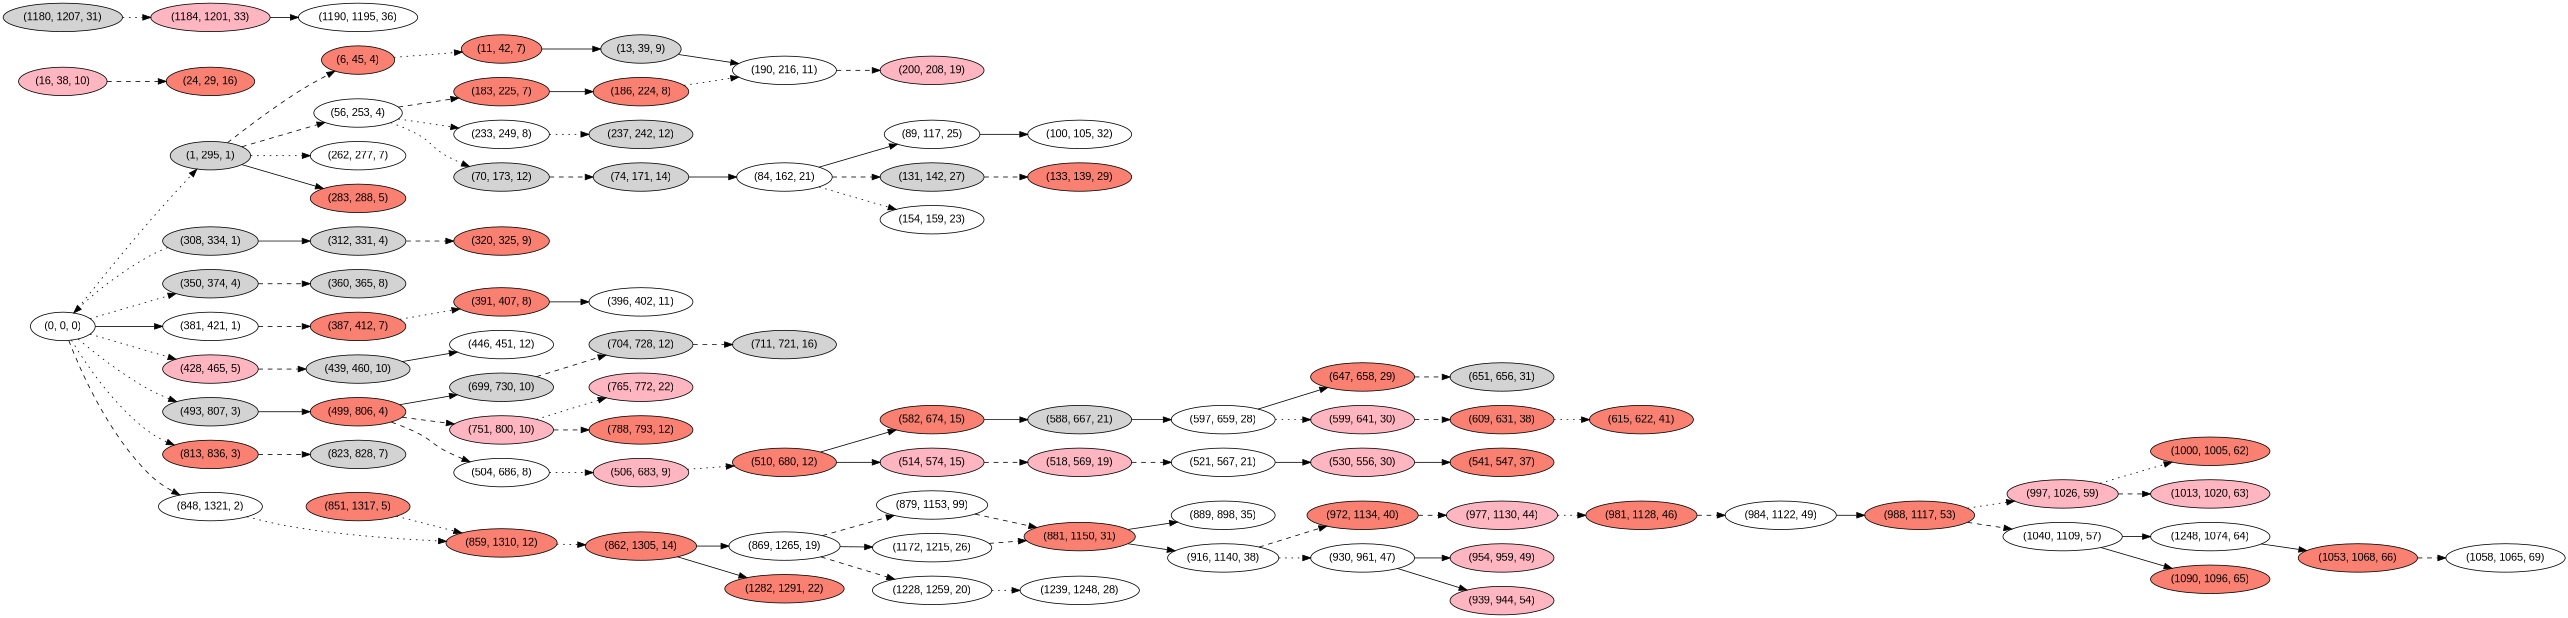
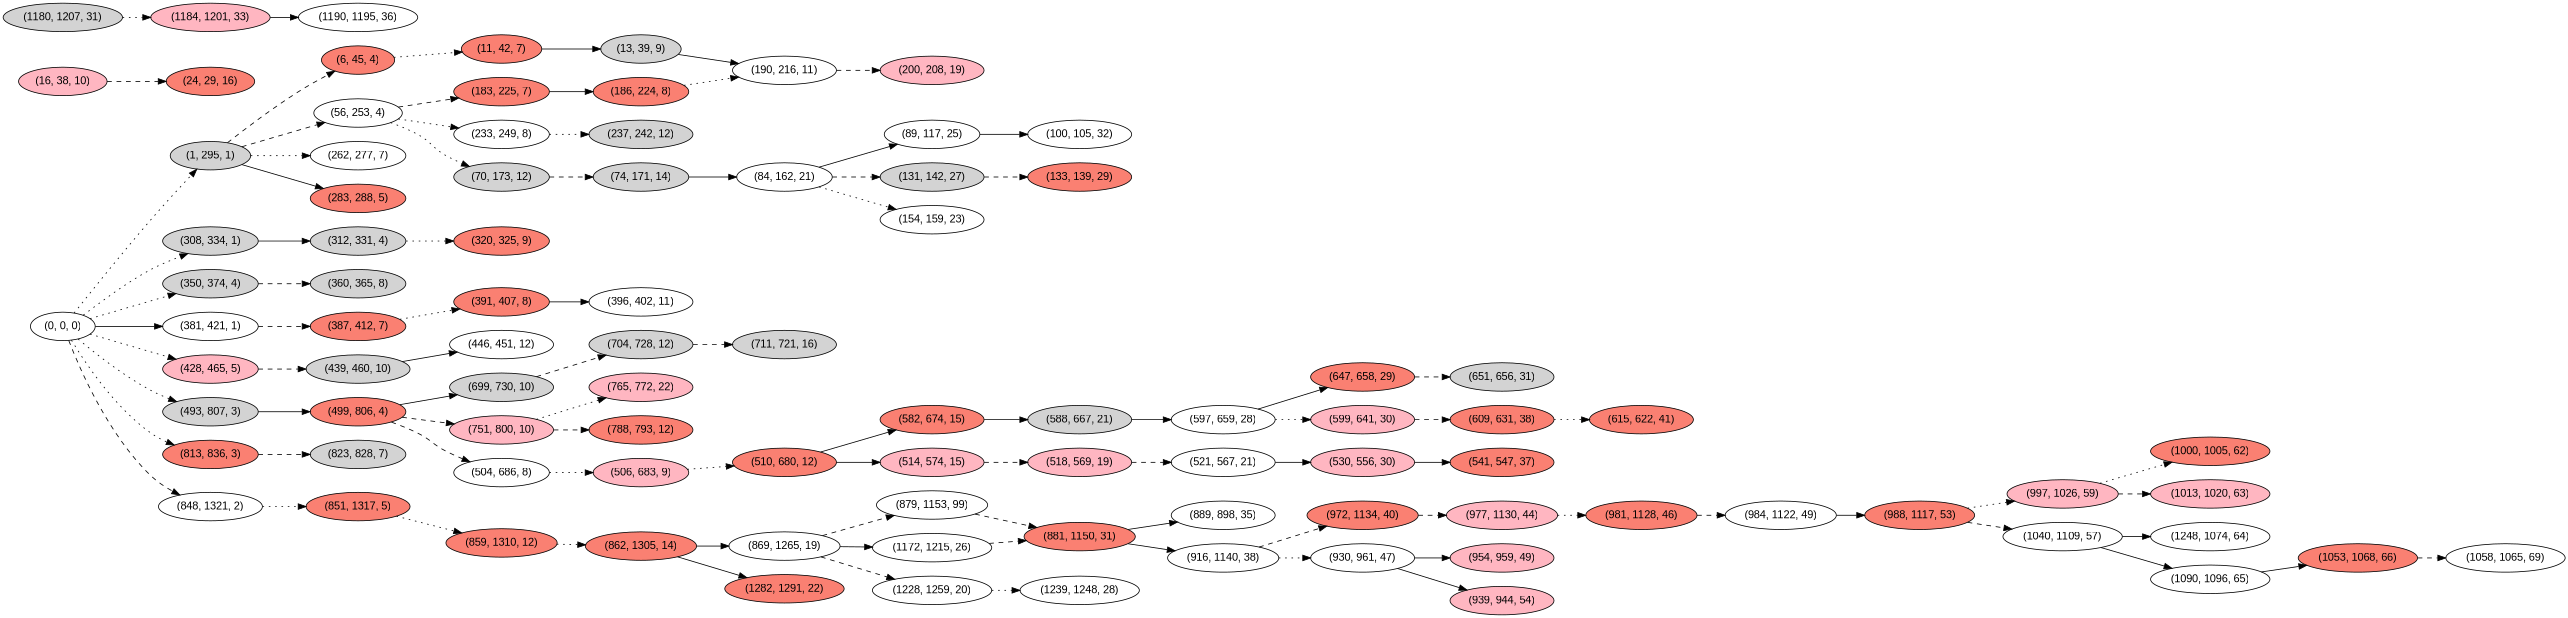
edge "(312, 331, 4)" -> "(320, 325, 9)": style dashed -> dotted
edge "(308, 334, 1)" -> "(0, 0, 0)": reversed
edge "(848, 1321, 2)" -> "(859, 1310, 12)": now "(848, 1321, 2)" -> "(851, 1317, 5)"
edge "(1248, 1074, 64)" -> "(1053, 1068, 66)": now "(1090, 1096, 65)" -> "(1053, 1068, 66)"
node "(1090, 1096, 65)": fillcolor salmon -> white
